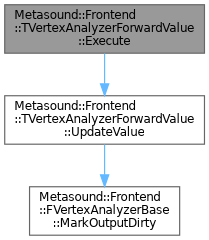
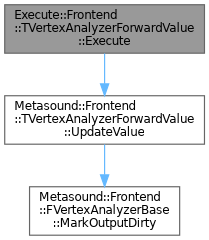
node "Metasound::Frontend ::TVertexAnalyzerForwardValue ::Execute": label "Metasound::Frontend ::TVertexAnalyzerForwardValue ::Execute" -> "Execute::Frontend ::TVertexAnalyzerForwardValue ::Execute"
